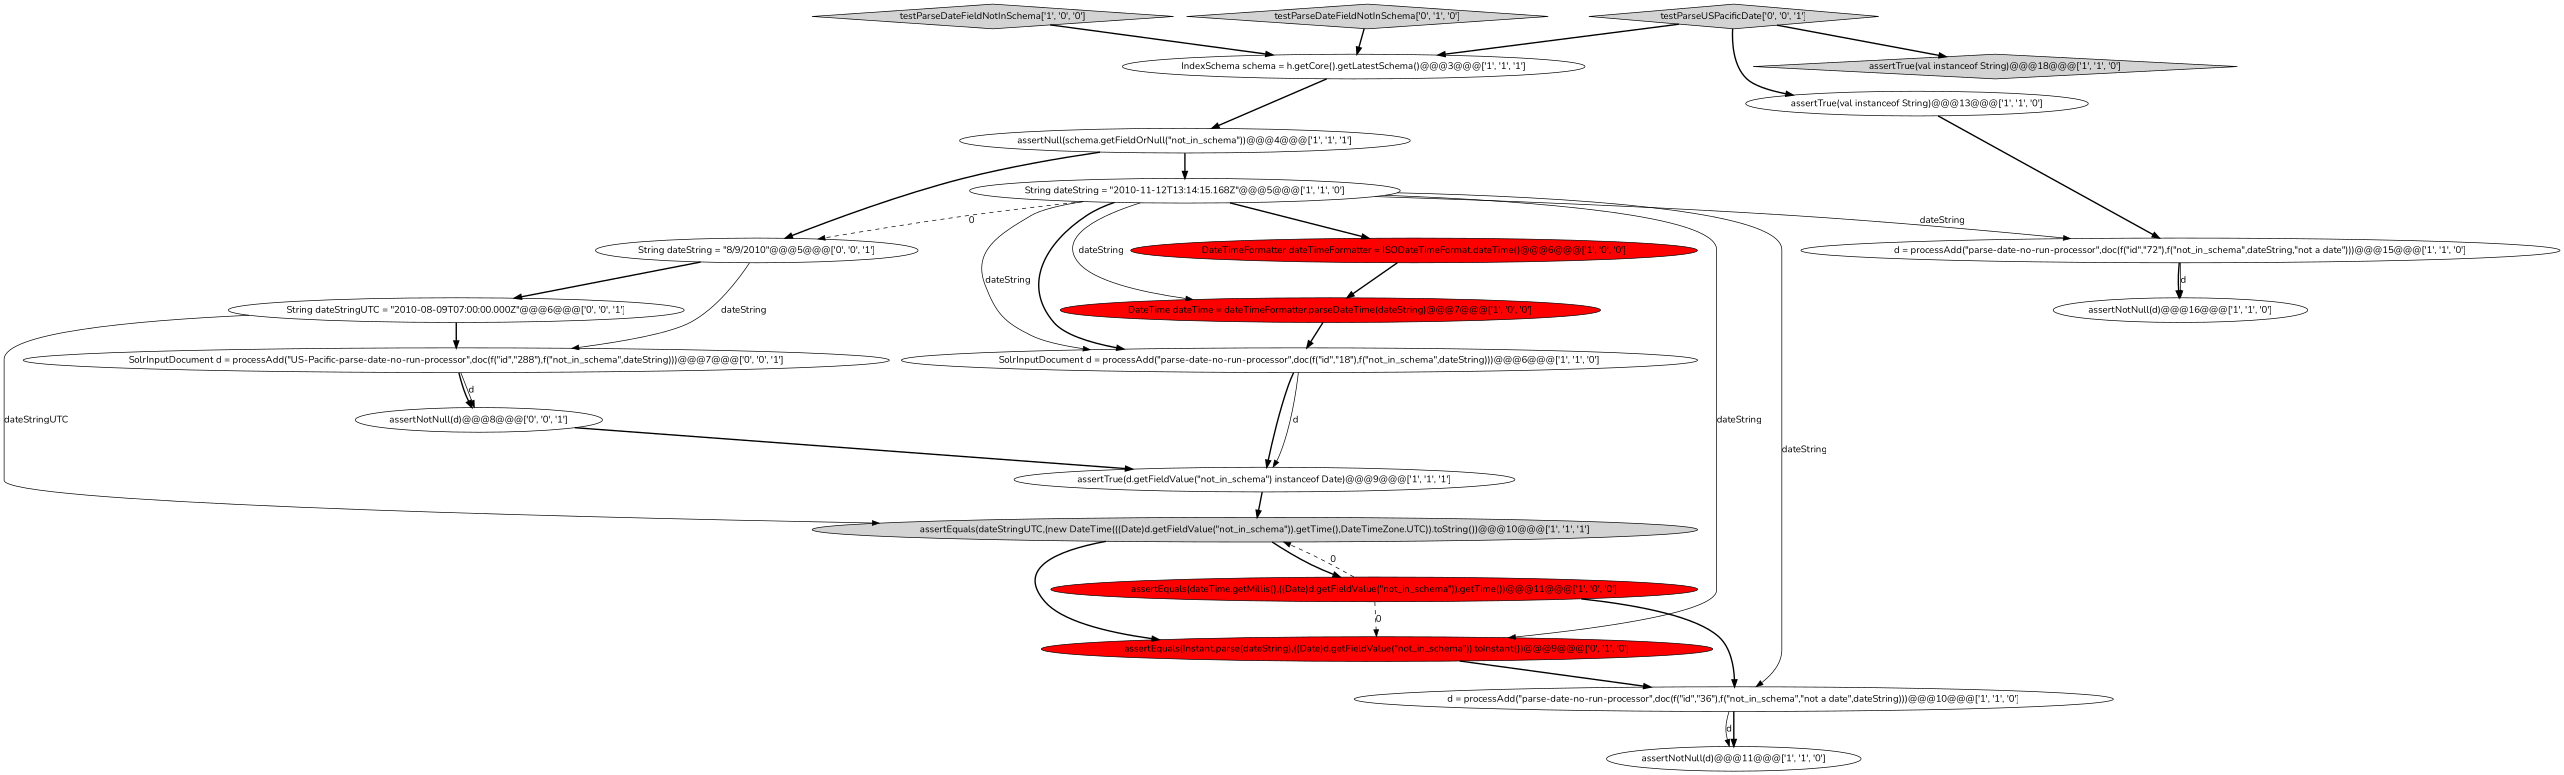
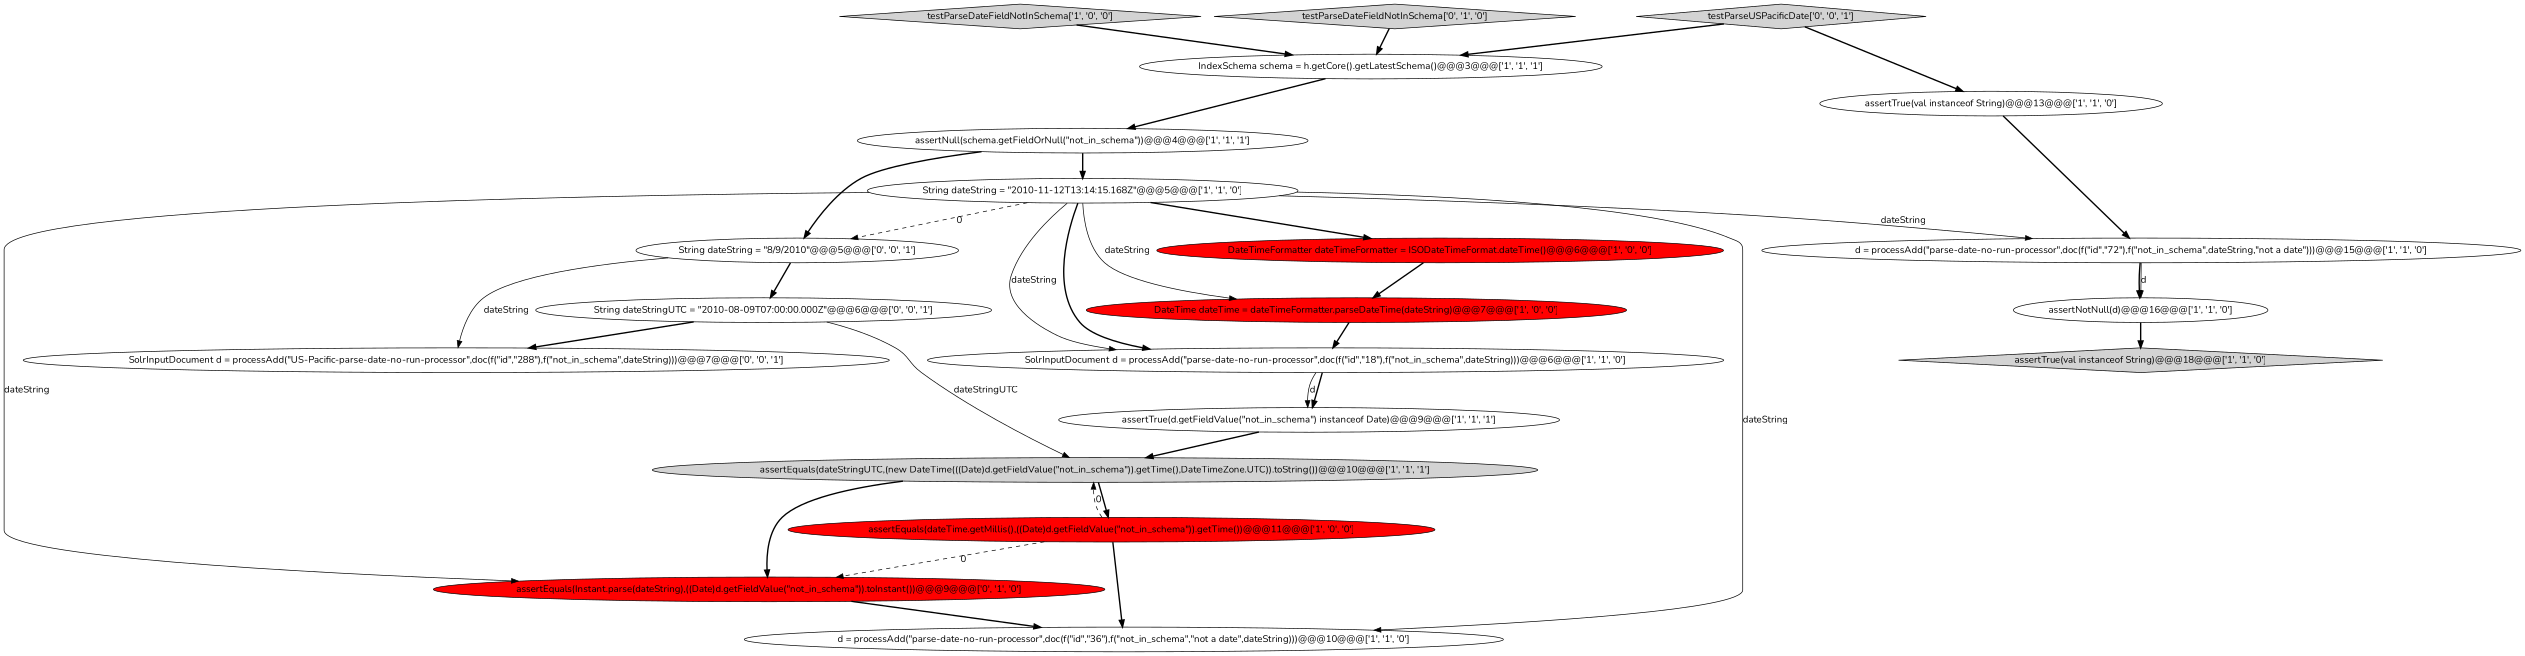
edge "testParseUSPacificDate['0', '0', '1']" -> "assertTrue(val instanceof String)@@@18@@@['1', '1', '0']": now "assertNotNull(d)@@@16@@@['1', '1', '0']" -> "assertTrue(val instanceof String)@@@18@@@['1', '1', '0']"
node "assertNotNull(d)@@@8@@@['0', '0', '1']": removed
node "assertNotNull(d)@@@11@@@['1', '1', '0']": removed
